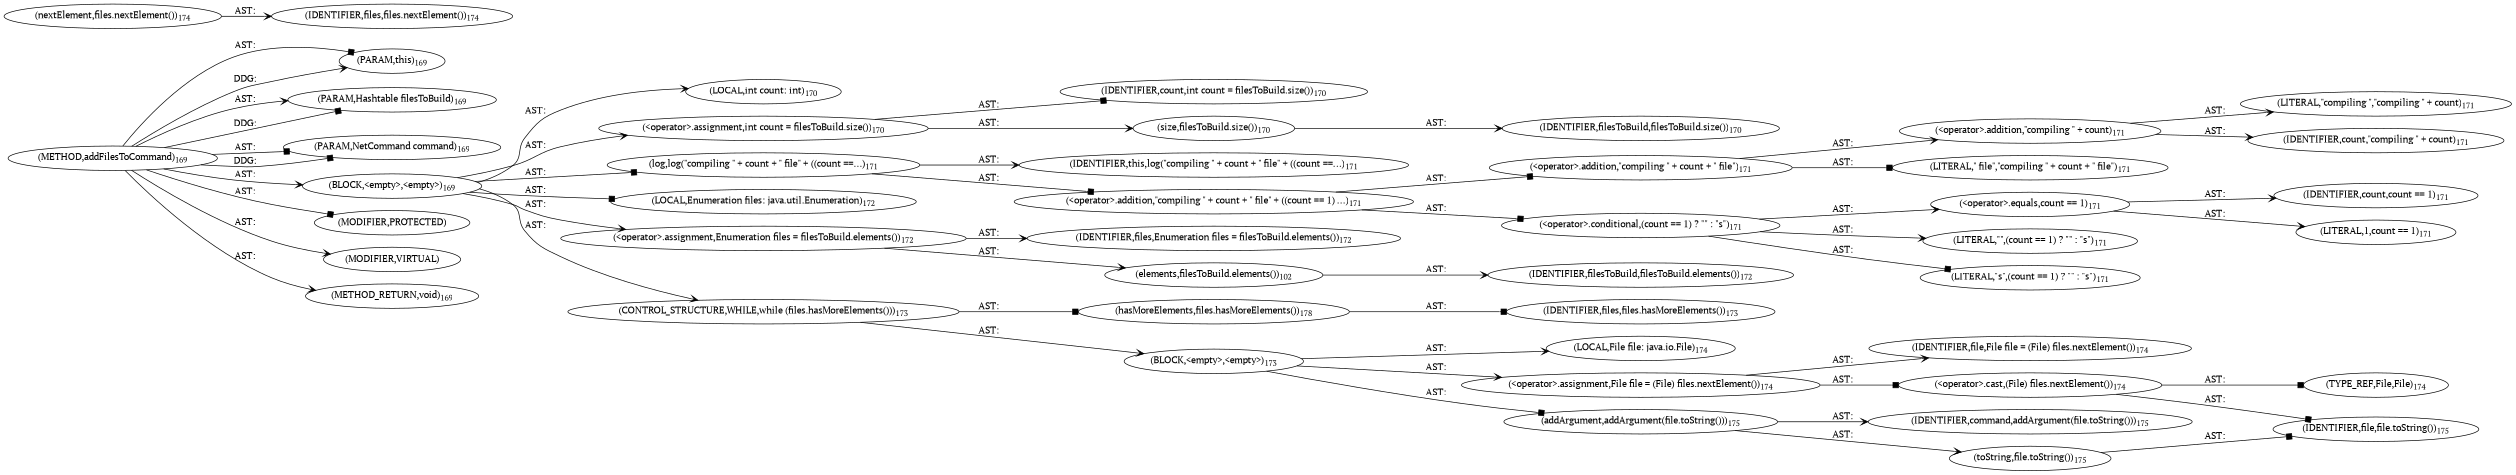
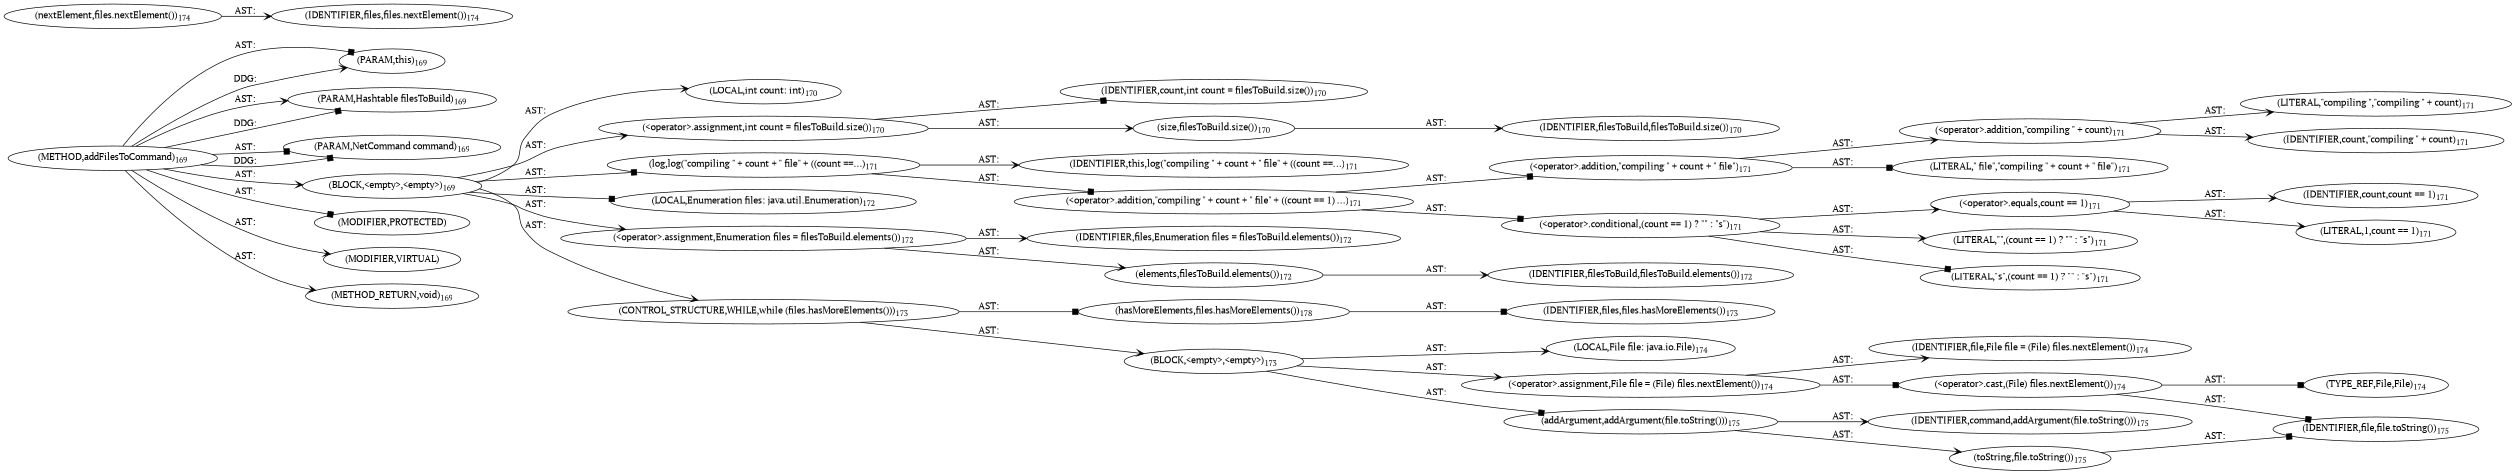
node "(elements,filesToBuild.elements())": text "102" -> "172"
